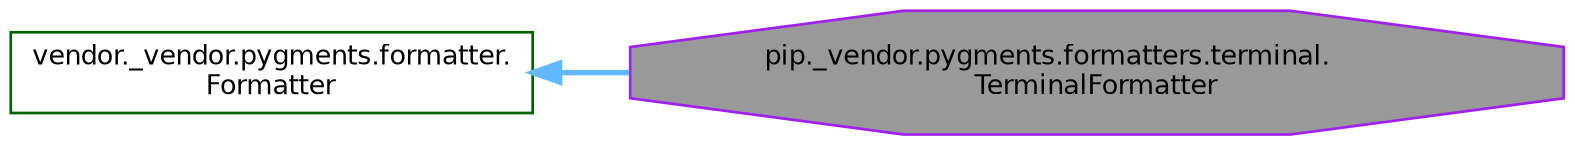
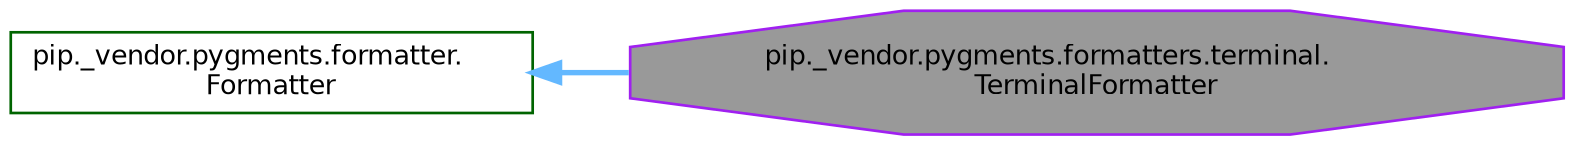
node "vendor._vendor.pygments.formatter. Formatter": label "vendor._vendor.pygments.formatter. Formatter" -> "pip._vendor.pygments.formatter. Formatter"
